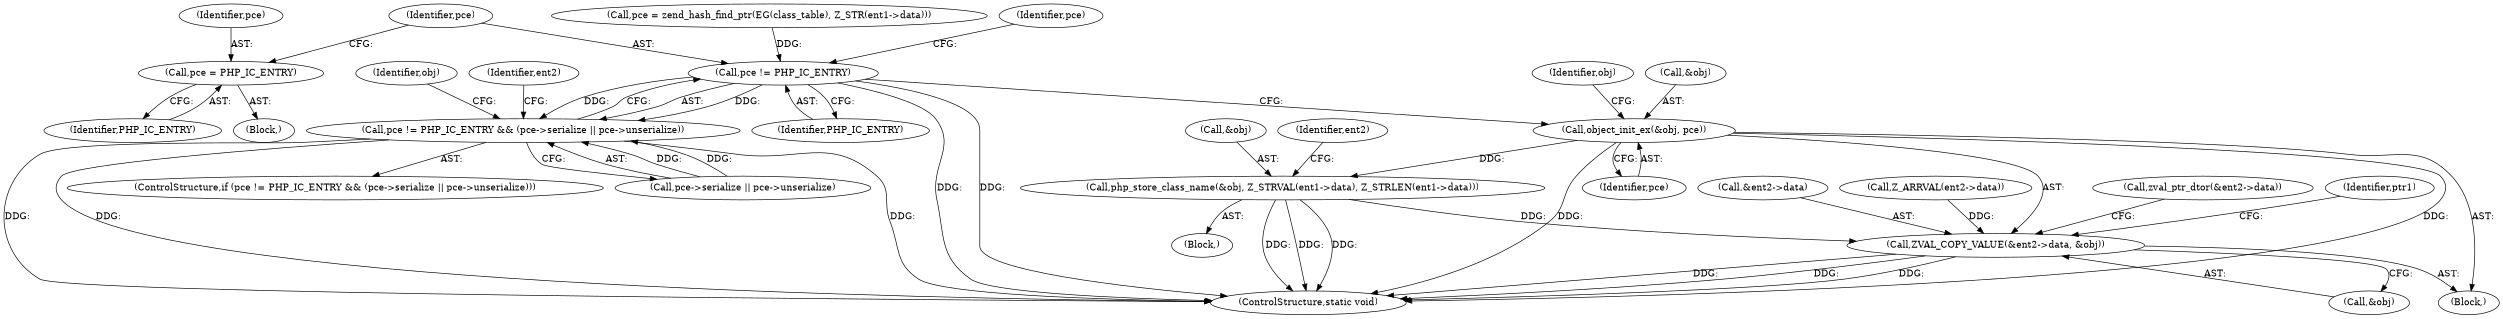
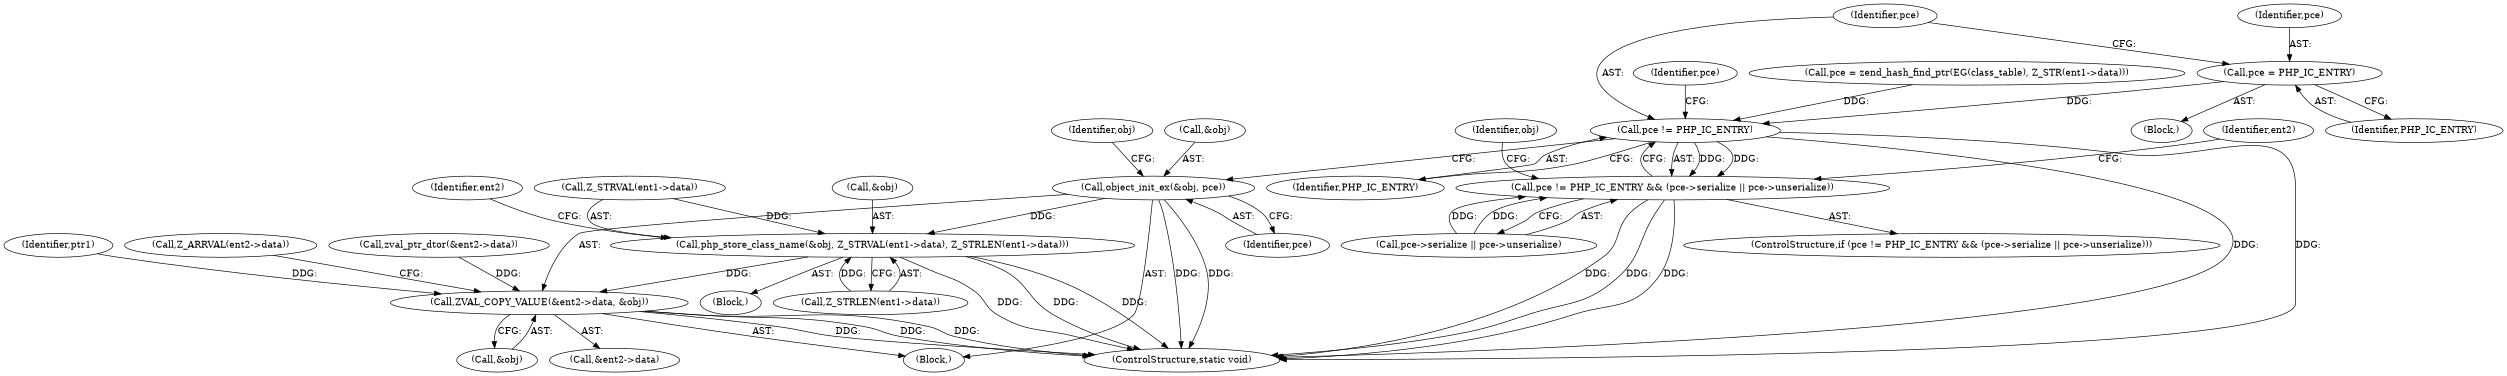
edge "(Call,pce = PHP_IC_ENTRY)" -> "(Call,pce != PHP_IC_ENTRY)": added, label "DDG:"
node "(Call,Z_STRVAL(ent1->data))": added
edge "(Call,&ent2->data)" -> "(Call,ZVAL_COPY_VALUE(&ent2->data, &obj))": reversed
edge "(Call,Z_ARRVAL(ent2->data))" -> "(Call,ZVAL_COPY_VALUE(&ent2->data, &obj))": label "DDG: " -> "CFG: "
edge "(Call,zval_ptr_dtor(&ent2->data))" -> "(Call,ZVAL_COPY_VALUE(&ent2->data, &obj))": label "CFG: " -> "DDG: "
edge "(Identifier,ptr1)" -> "(Call,ZVAL_COPY_VALUE(&ent2->data, &obj))": label "CFG: " -> "DDG: "
node "(Call,Z_STRLEN(ent1->data))": added
